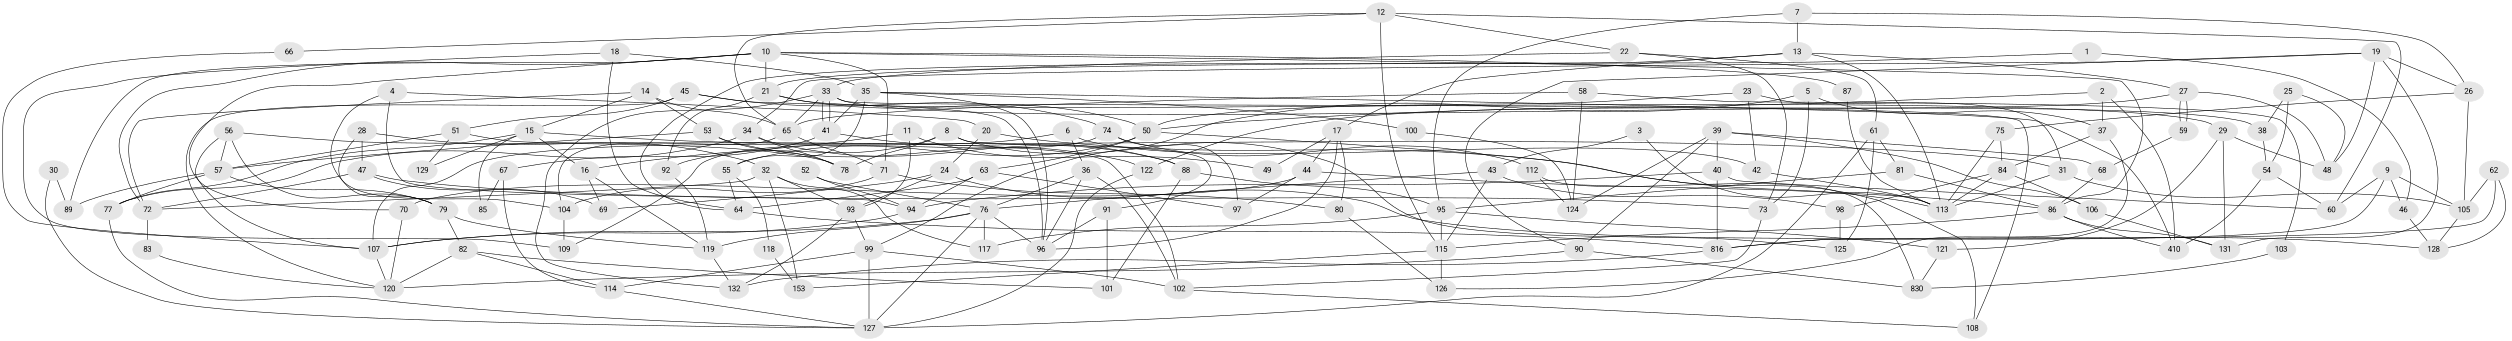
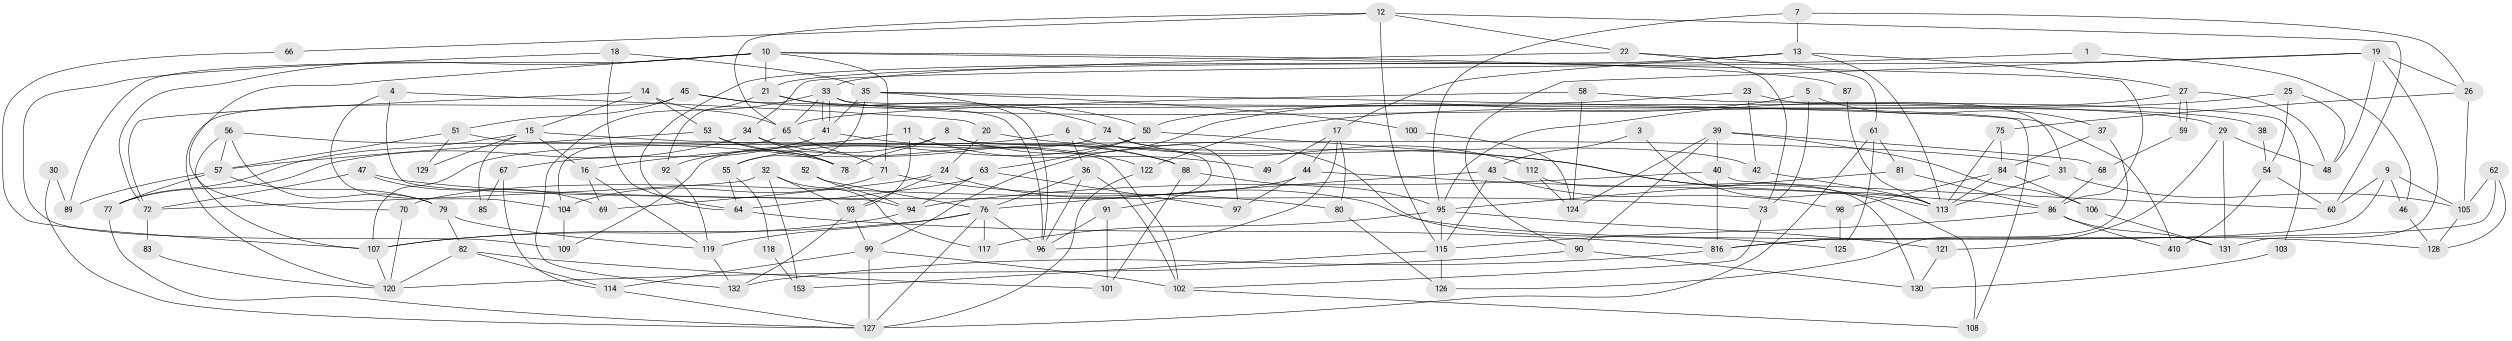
node "2": removed
edge "25" -- "38": now "25" -- "95"
node "28": removed
node "830": label "830" -> "130"
